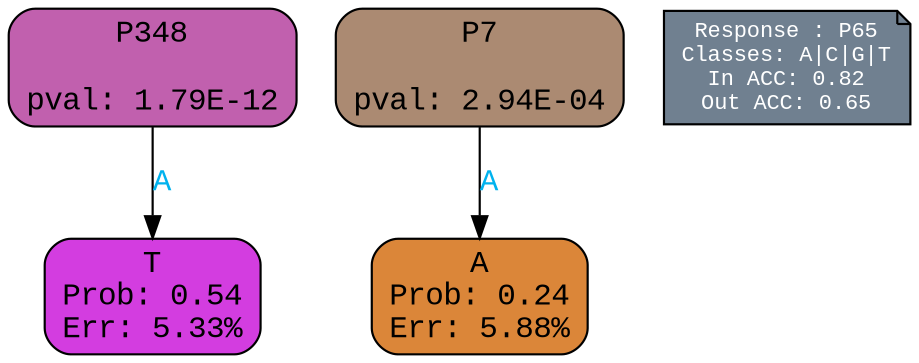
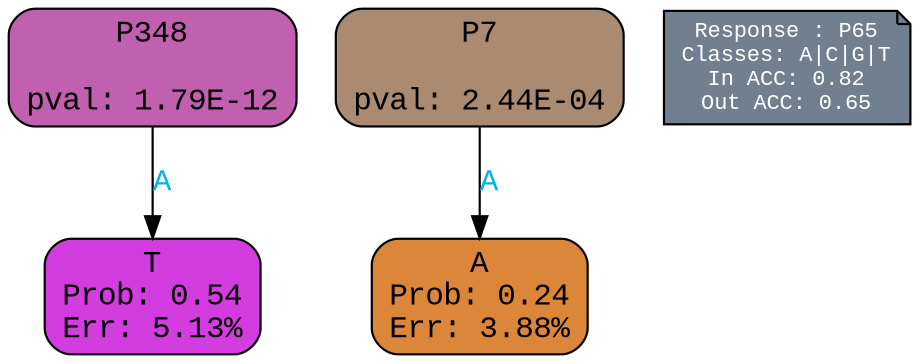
node "P7 pval: 2.94E-04": label "P7 pval: 2.94E-04" -> "P7 pval: 2.44E-04"
node "T Prob: 0.54 Err: 5.33%": label "T Prob: 0.54 Err: 5.33%" -> "T Prob: 0.54 Err: 5.13%"
node "A Prob: 0.24 Err: 5.88%": label "A Prob: 0.24 Err: 5.88%" -> "A Prob: 0.24 Err: 3.88%"
